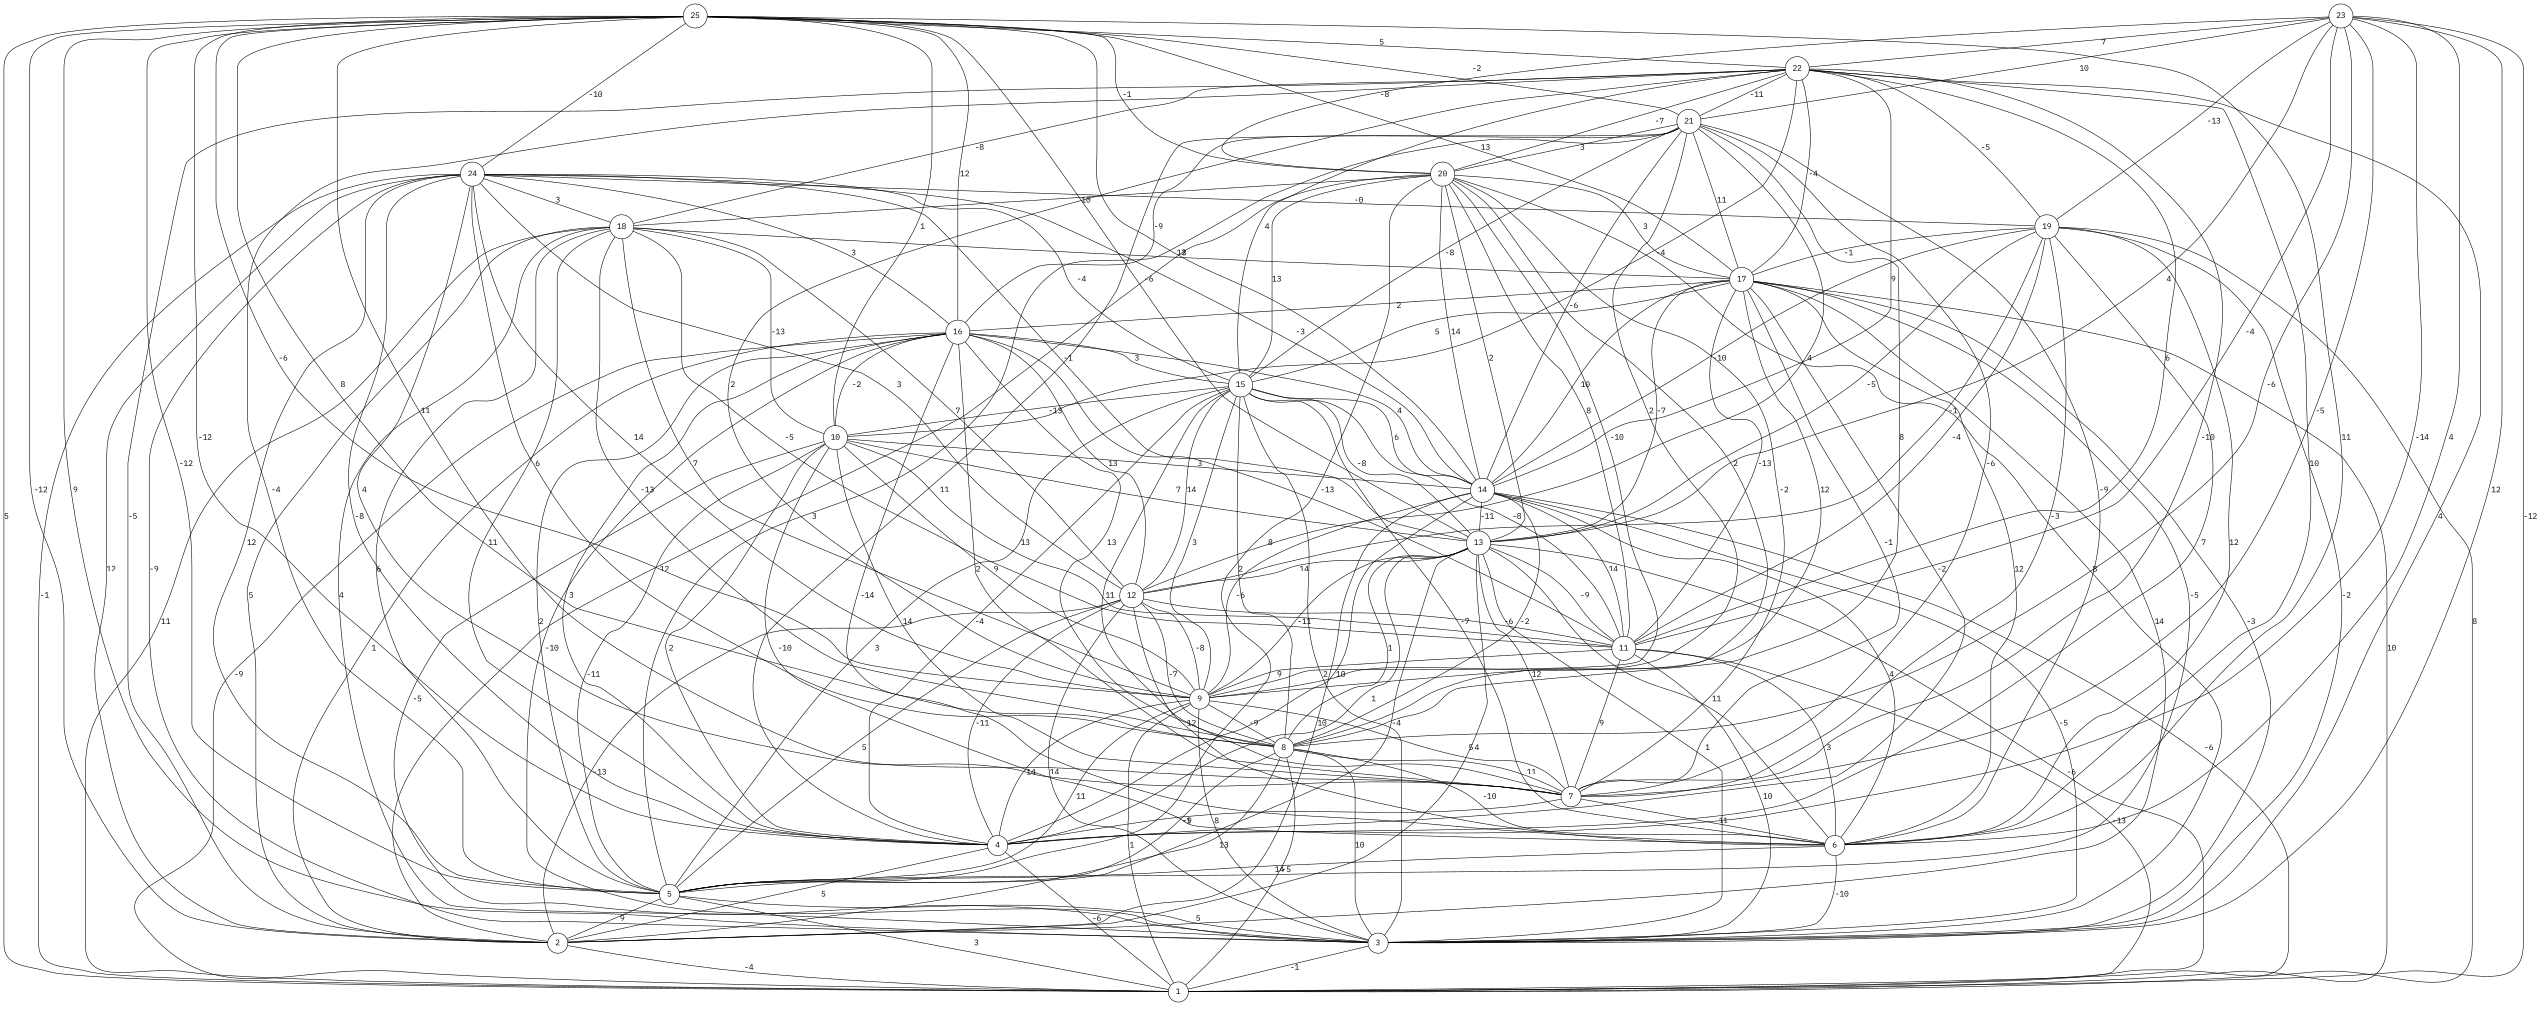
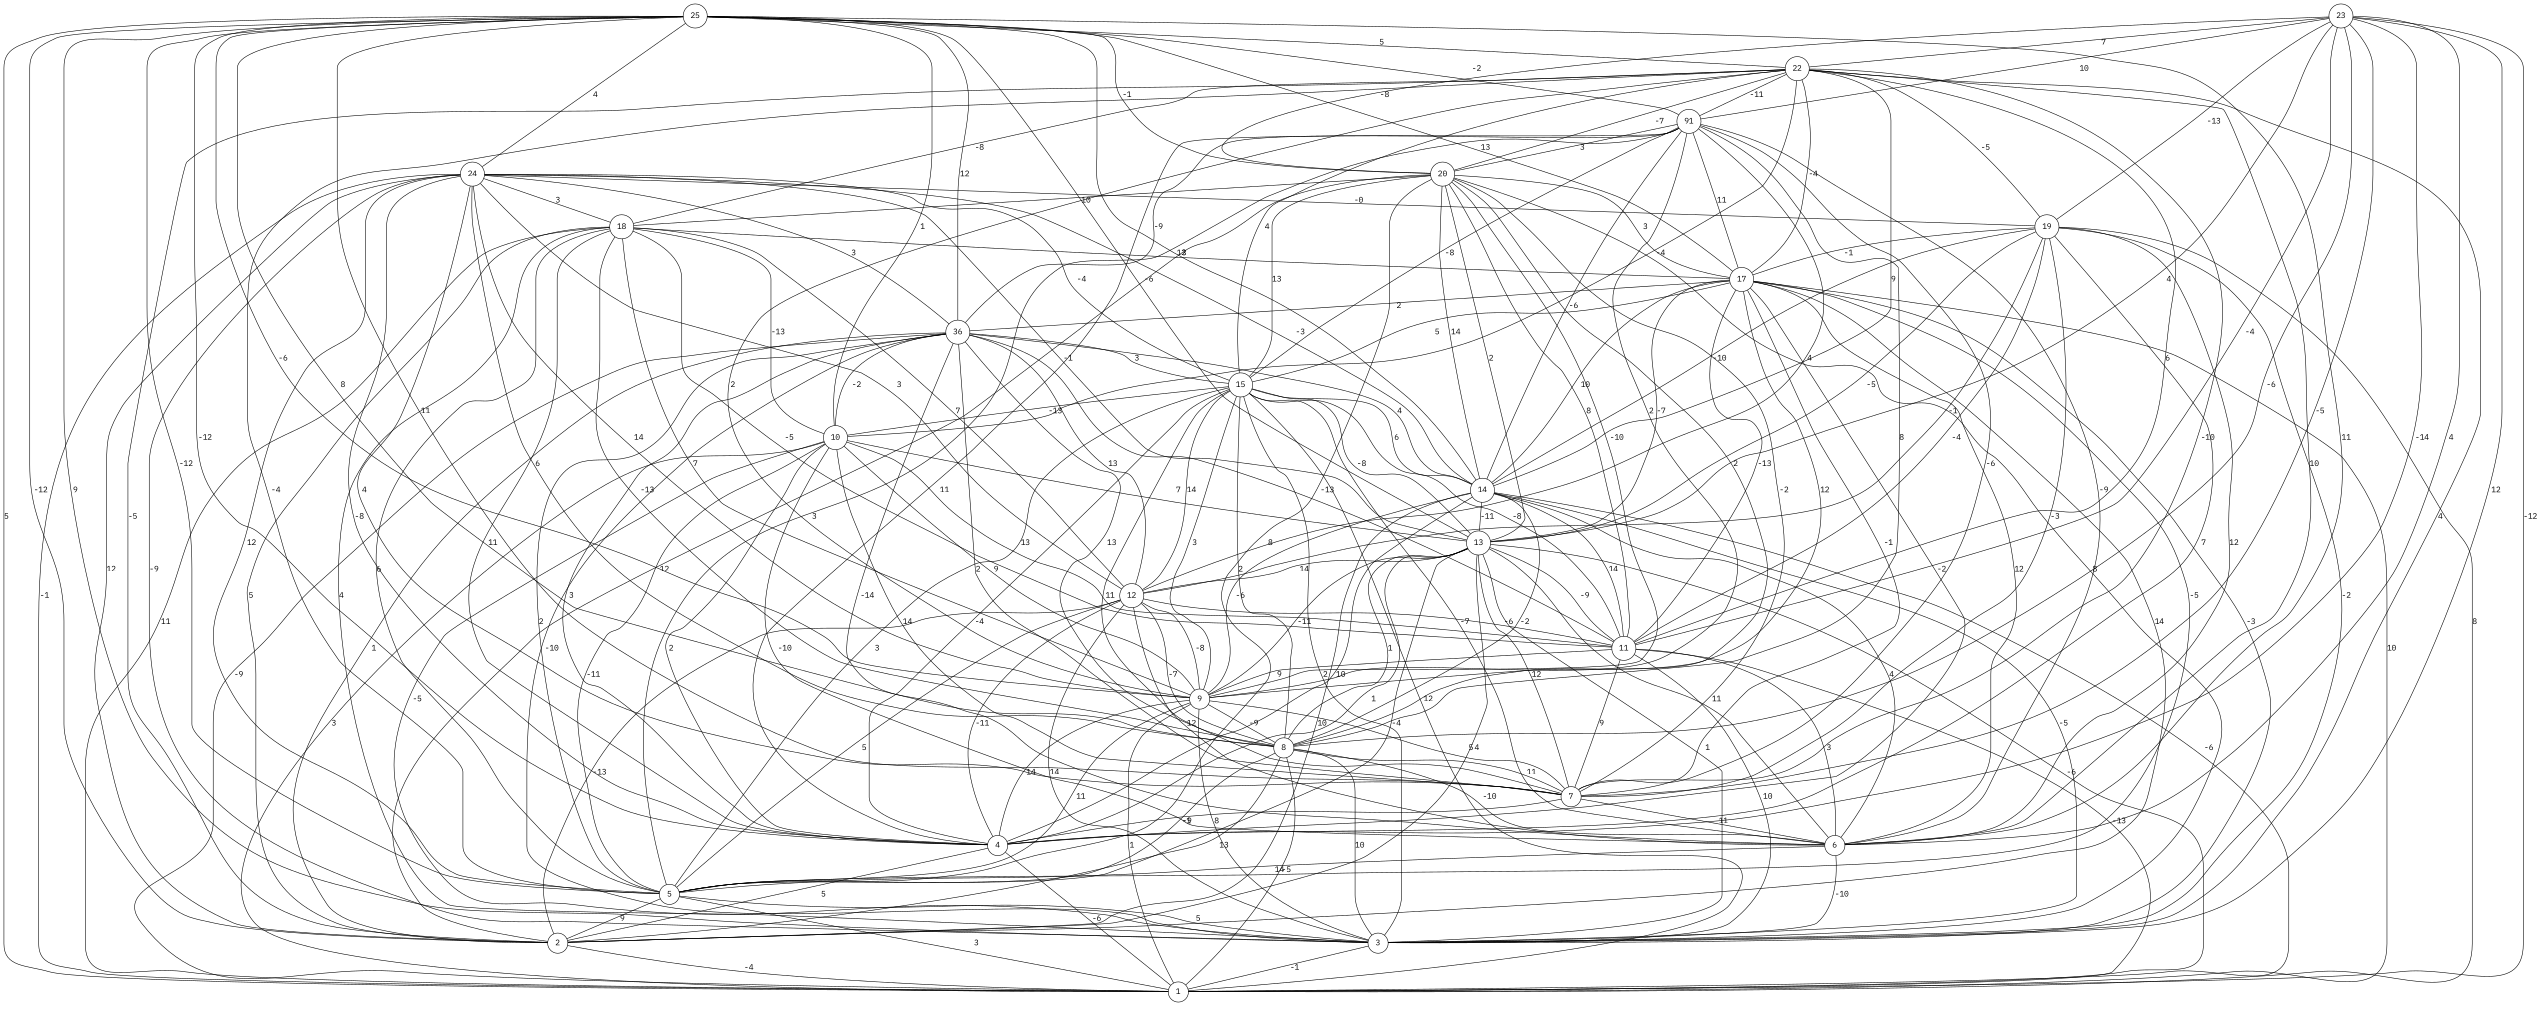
edge "25" -- "24": label "-10" -> "4"
node "21": label "21" -> "91"
node "16": label "16" -> "36"
edge "10" -- "14": now "10" -- "1"
edge "15" -- "1": added, label "12"
